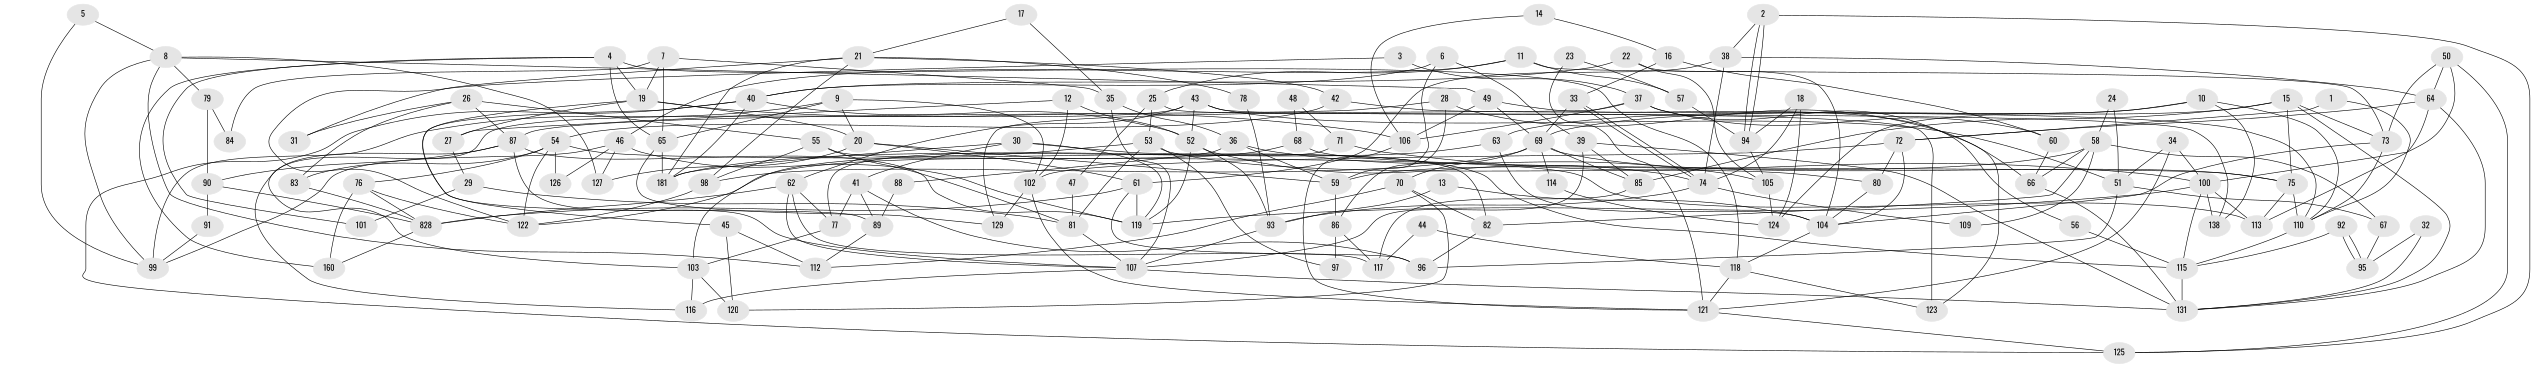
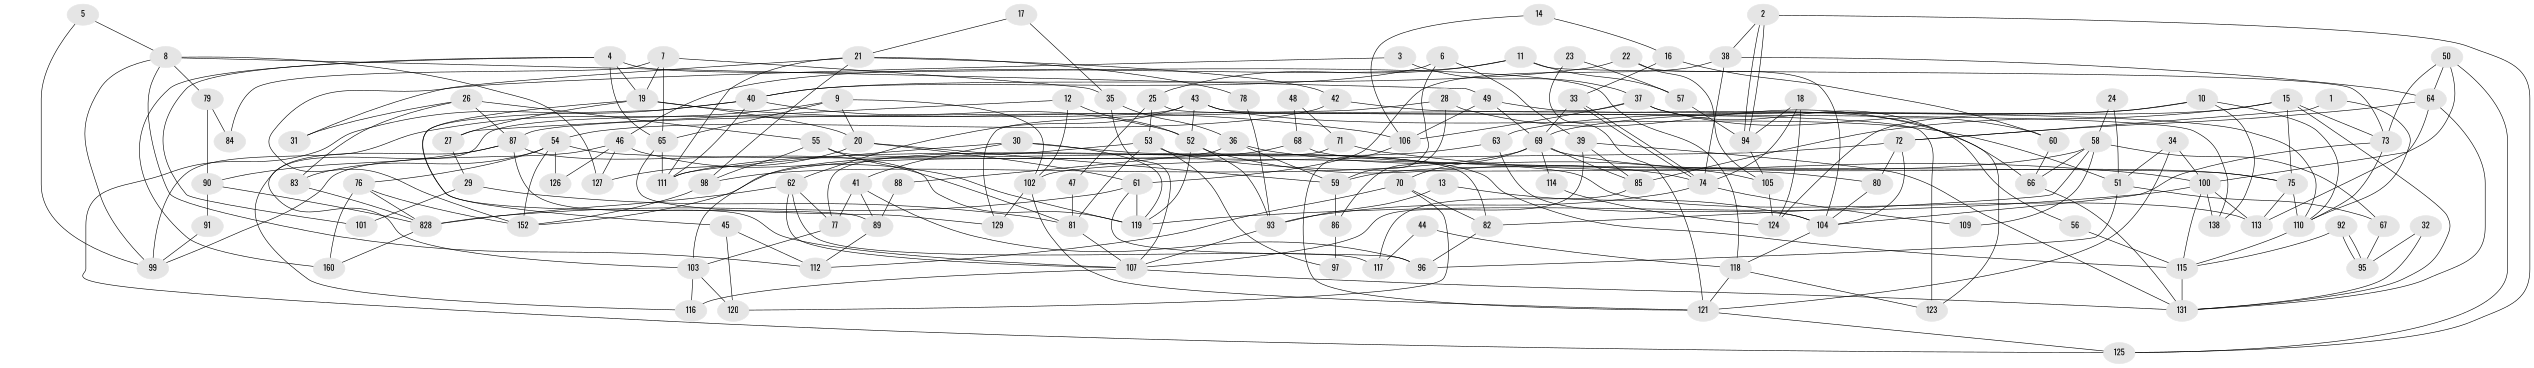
node "181": label "181" -> "111"
node "122": label "122" -> "152"
edge "86" -- "117": removed
